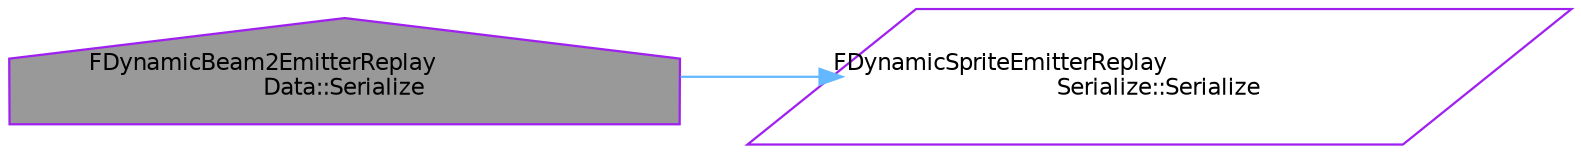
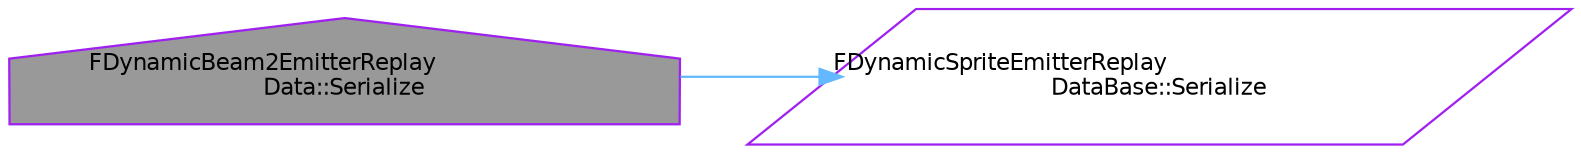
node "FDynamicSpriteEmitterReplay Serialize::Serialize": label "FDynamicSpriteEmitterReplay Serialize::Serialize" -> "FDynamicSpriteEmitterReplay DataBase::Serialize"
